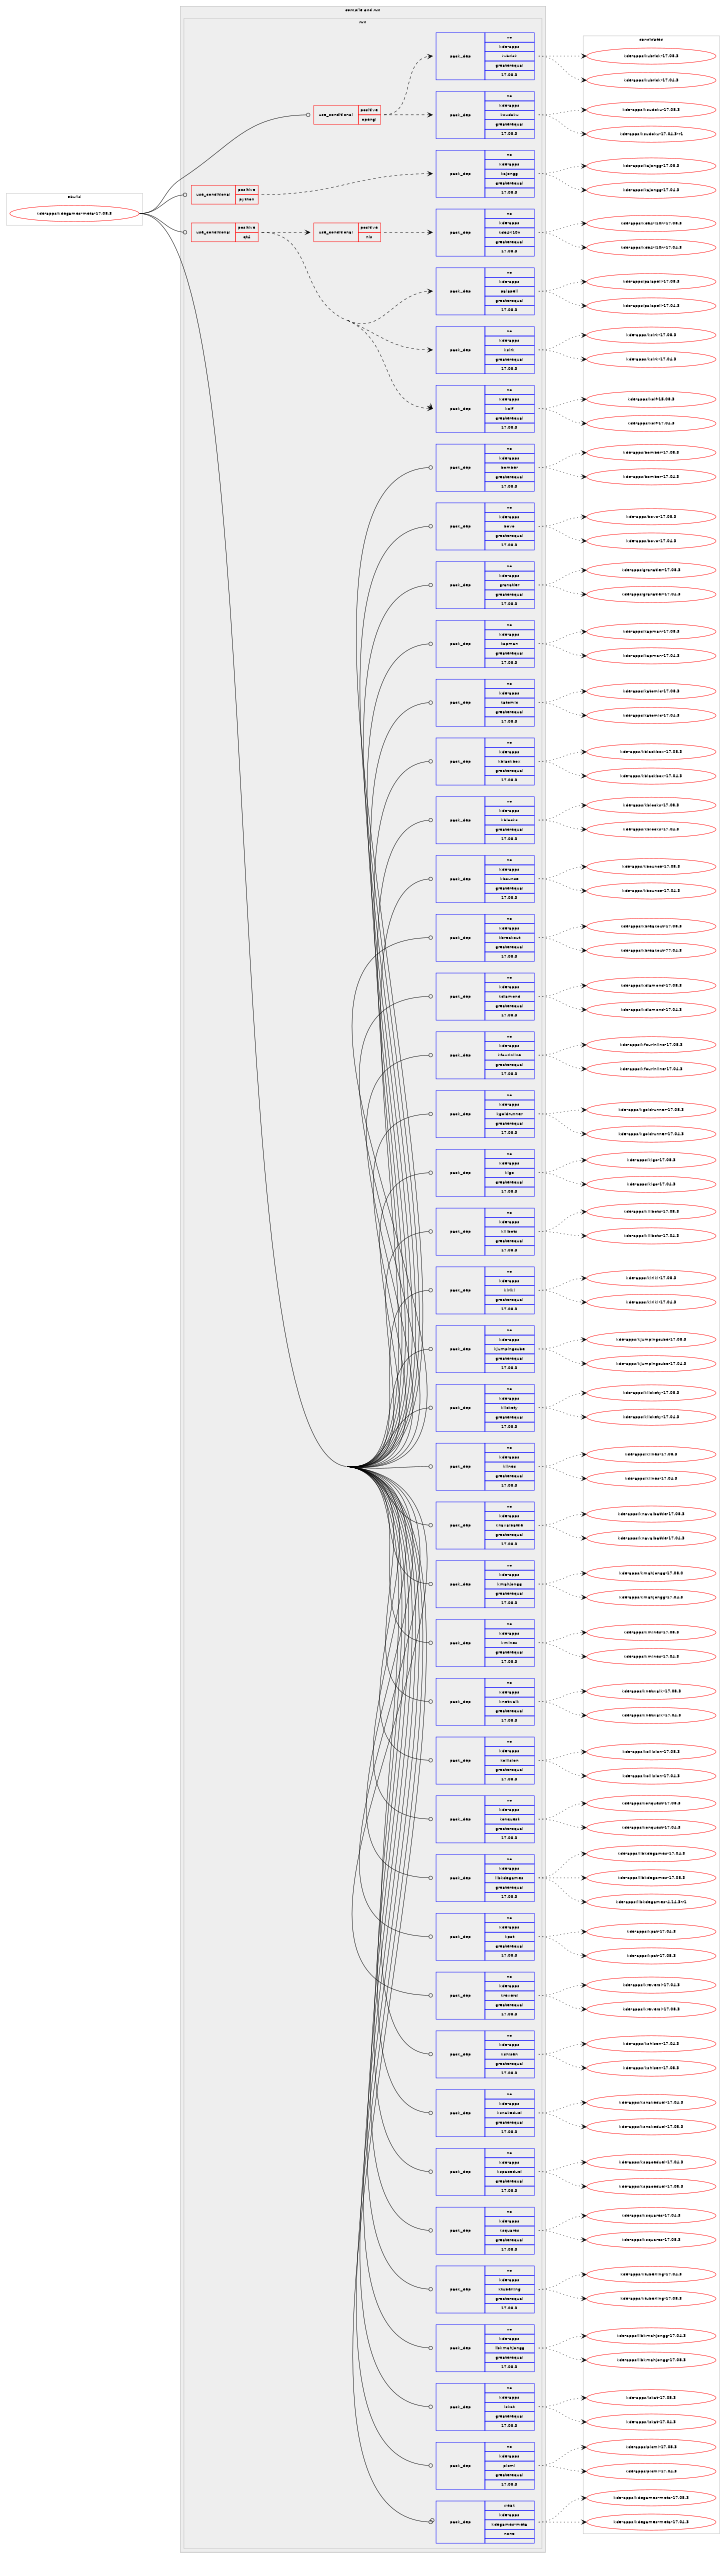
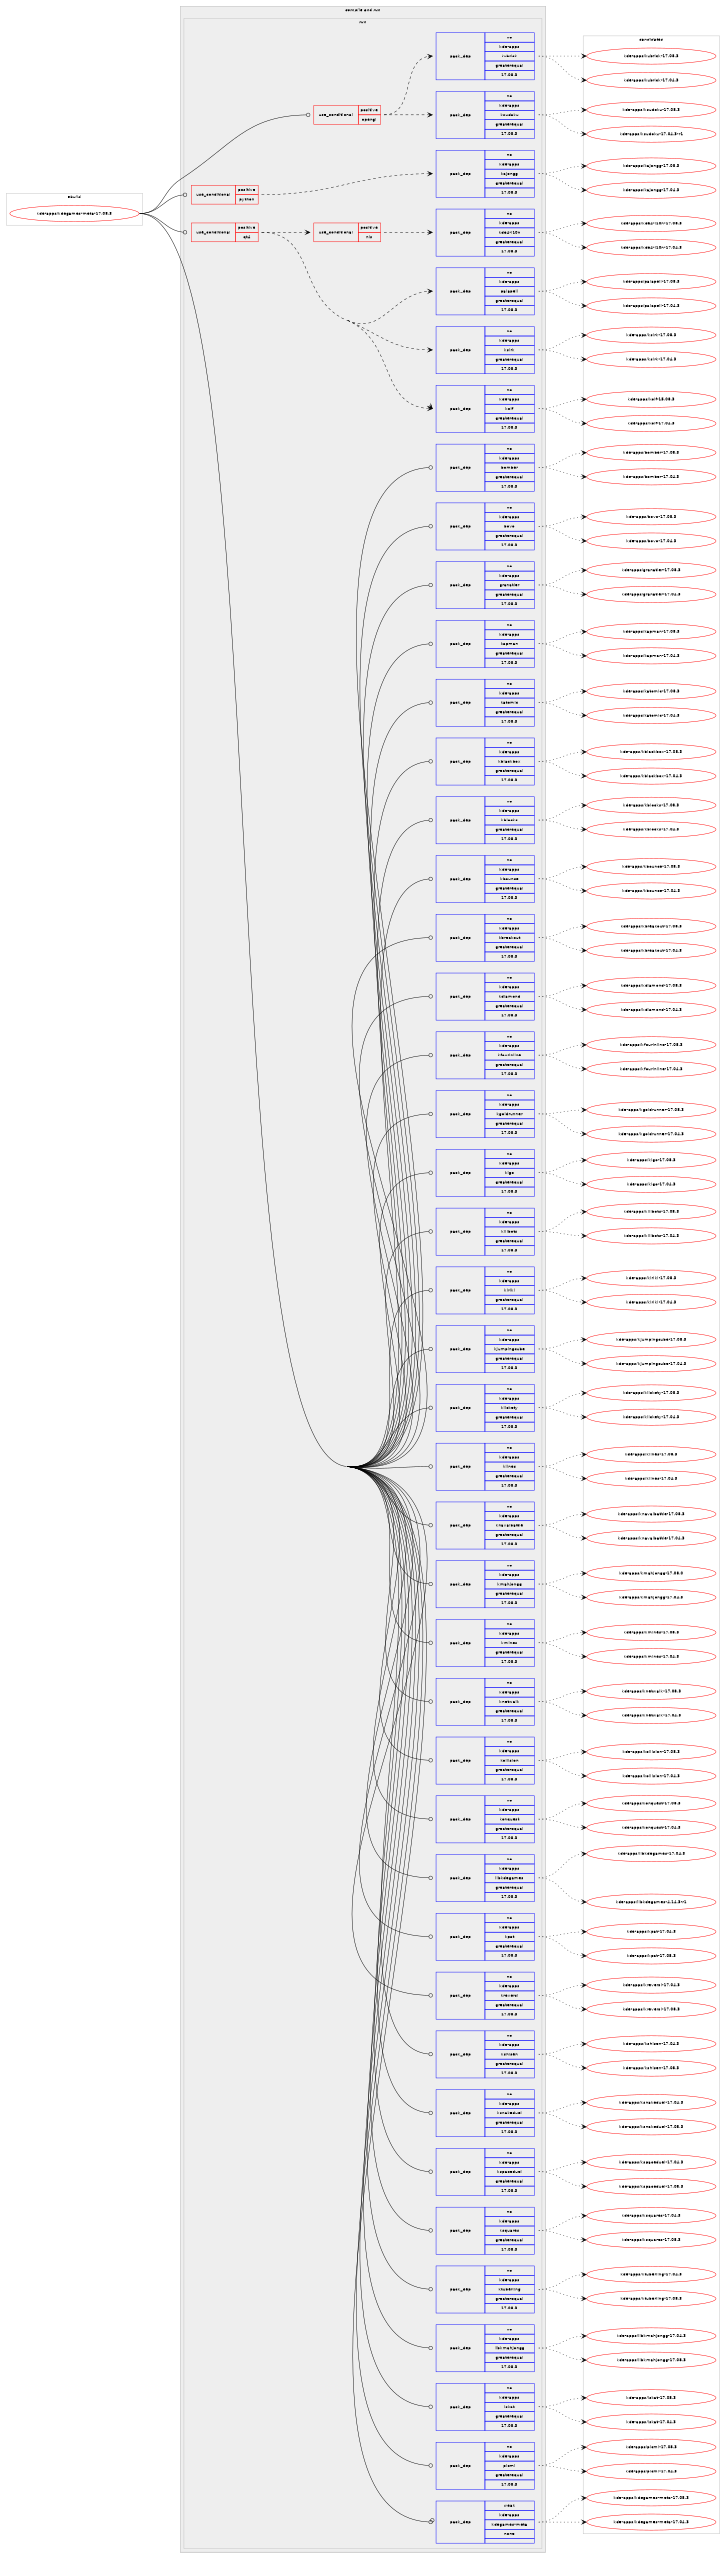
node "kde-apps/kbreakout-77.04.3": label "kde-apps/kbreakout-77.04.3" -> "kde-apps/kbreakout-17.04.3"
node "kde-apps/libkdegames-17.08.3": removed
